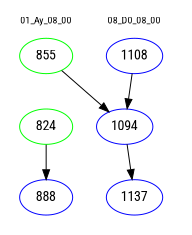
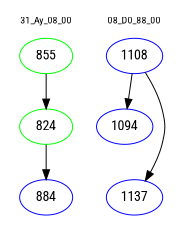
cluster "01_Ay_08_00": label "01_Ay_08_00" -> "31_Ay_08_00"
cluster "08_D0_08_00": label "08_D0_08_00" -> "08_D0_88_00"
edge "855" -> "1094": now "855" -> "824"
edge "1094" -> "1137": now "1108" -> "1137"
node "888": label "888" -> "884"
